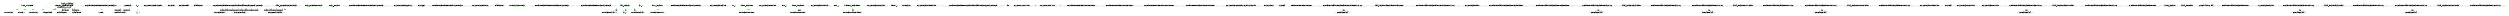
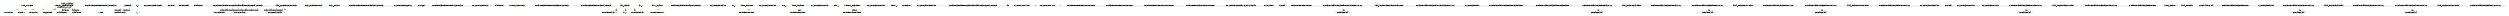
edge "var milliseconds = timeSpan.Milliseconds" -> "return TimeSpan.FromMilliseconds(milliseconds);": label "days" -> "milliseconds"
